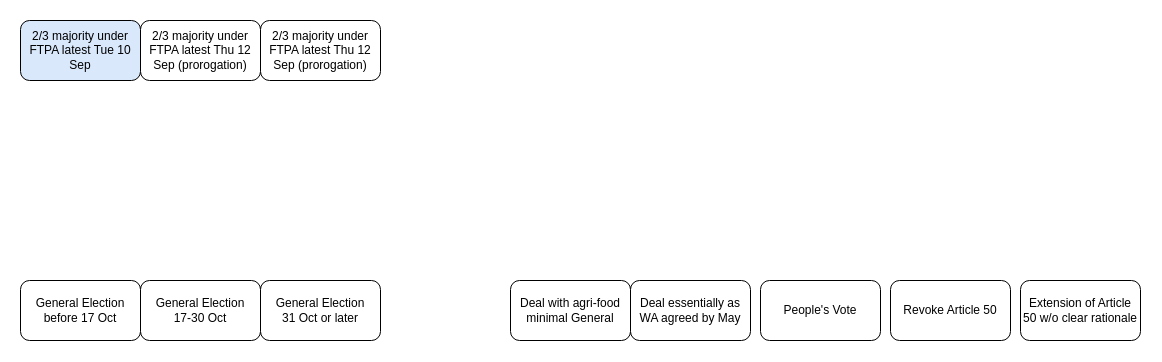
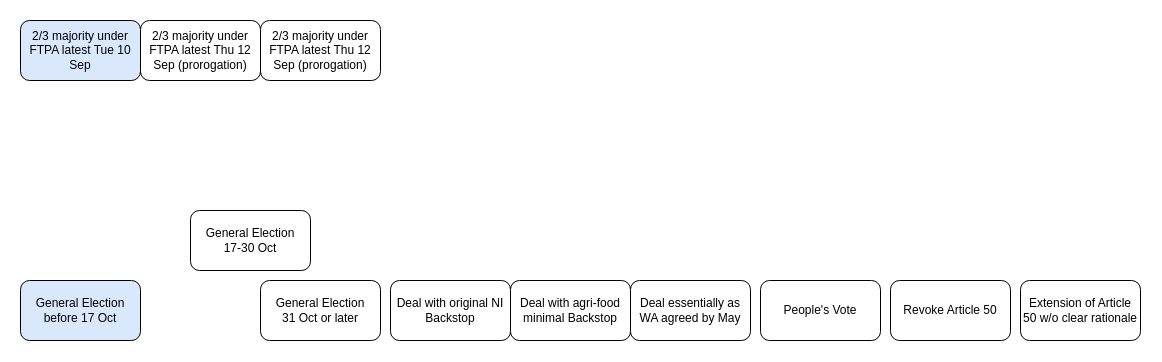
node "General Election before 17 Oct": fillcolor #ffffff -> #dae8fc
node "General Election 17-30 Oct": moved (201, 311) -> (251, 241)
node "Deal with original NI Backstop": added
node "Deal with agri-food minimal General": label "Deal with agri-food minimal General" -> "Deal with agri-food minimal Backstop"
